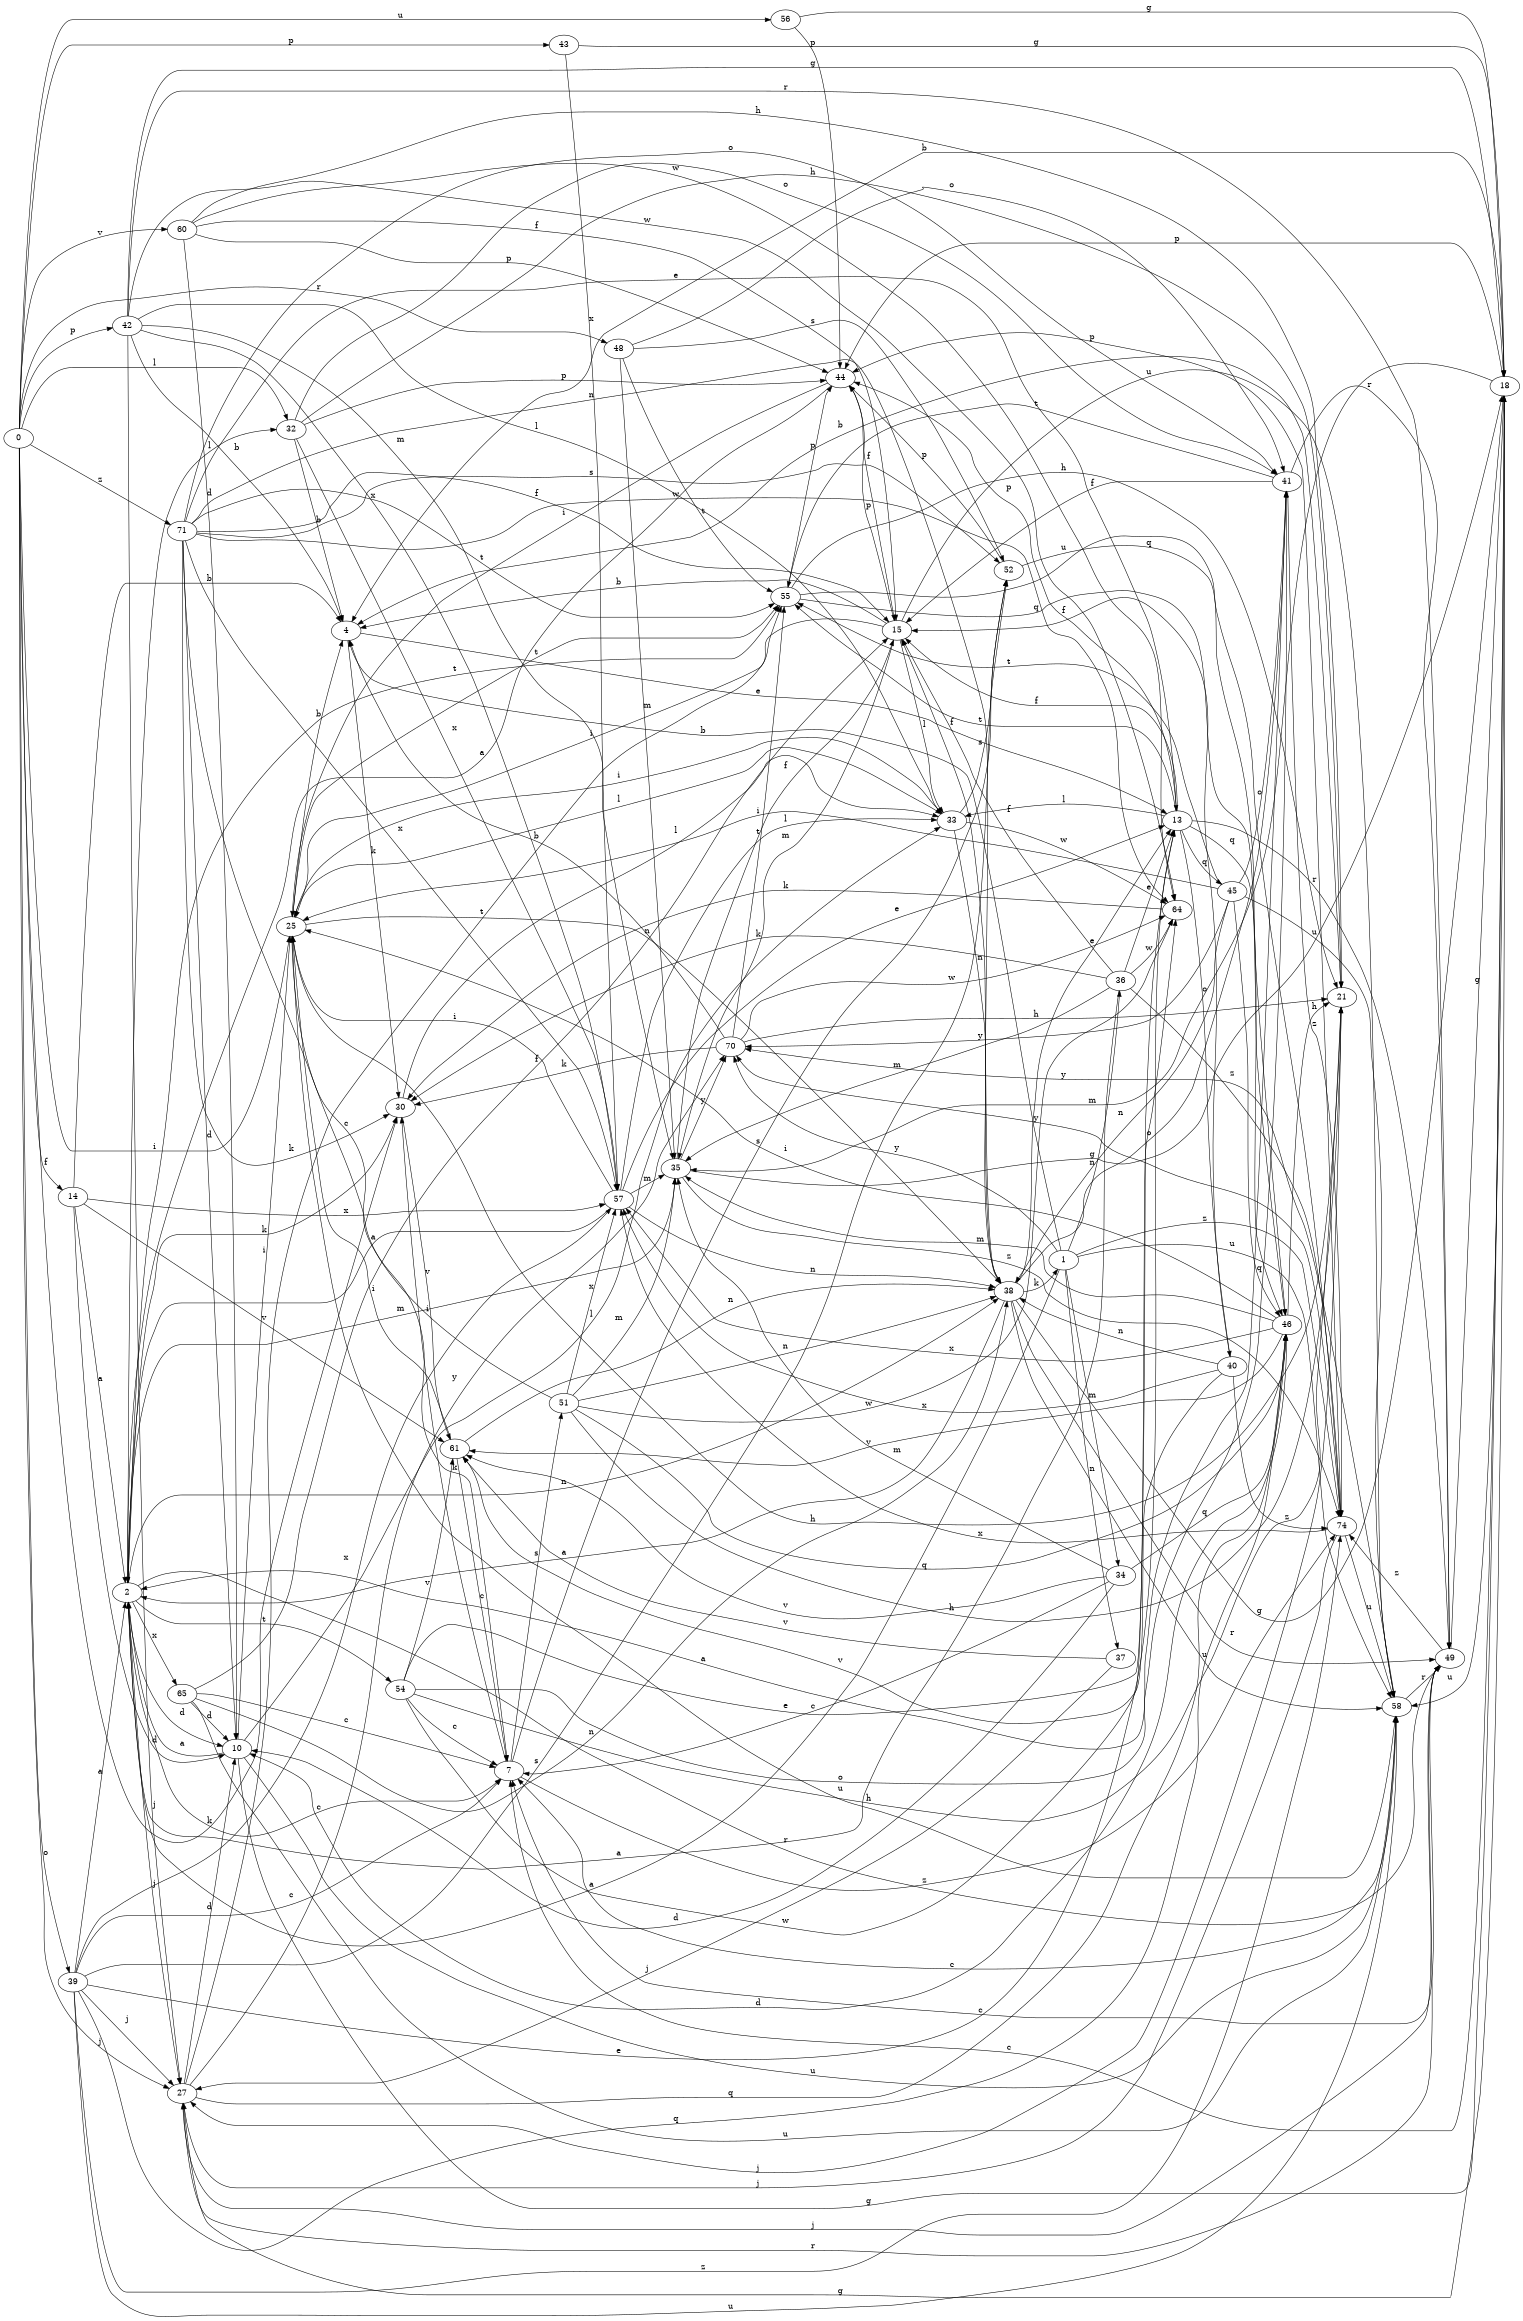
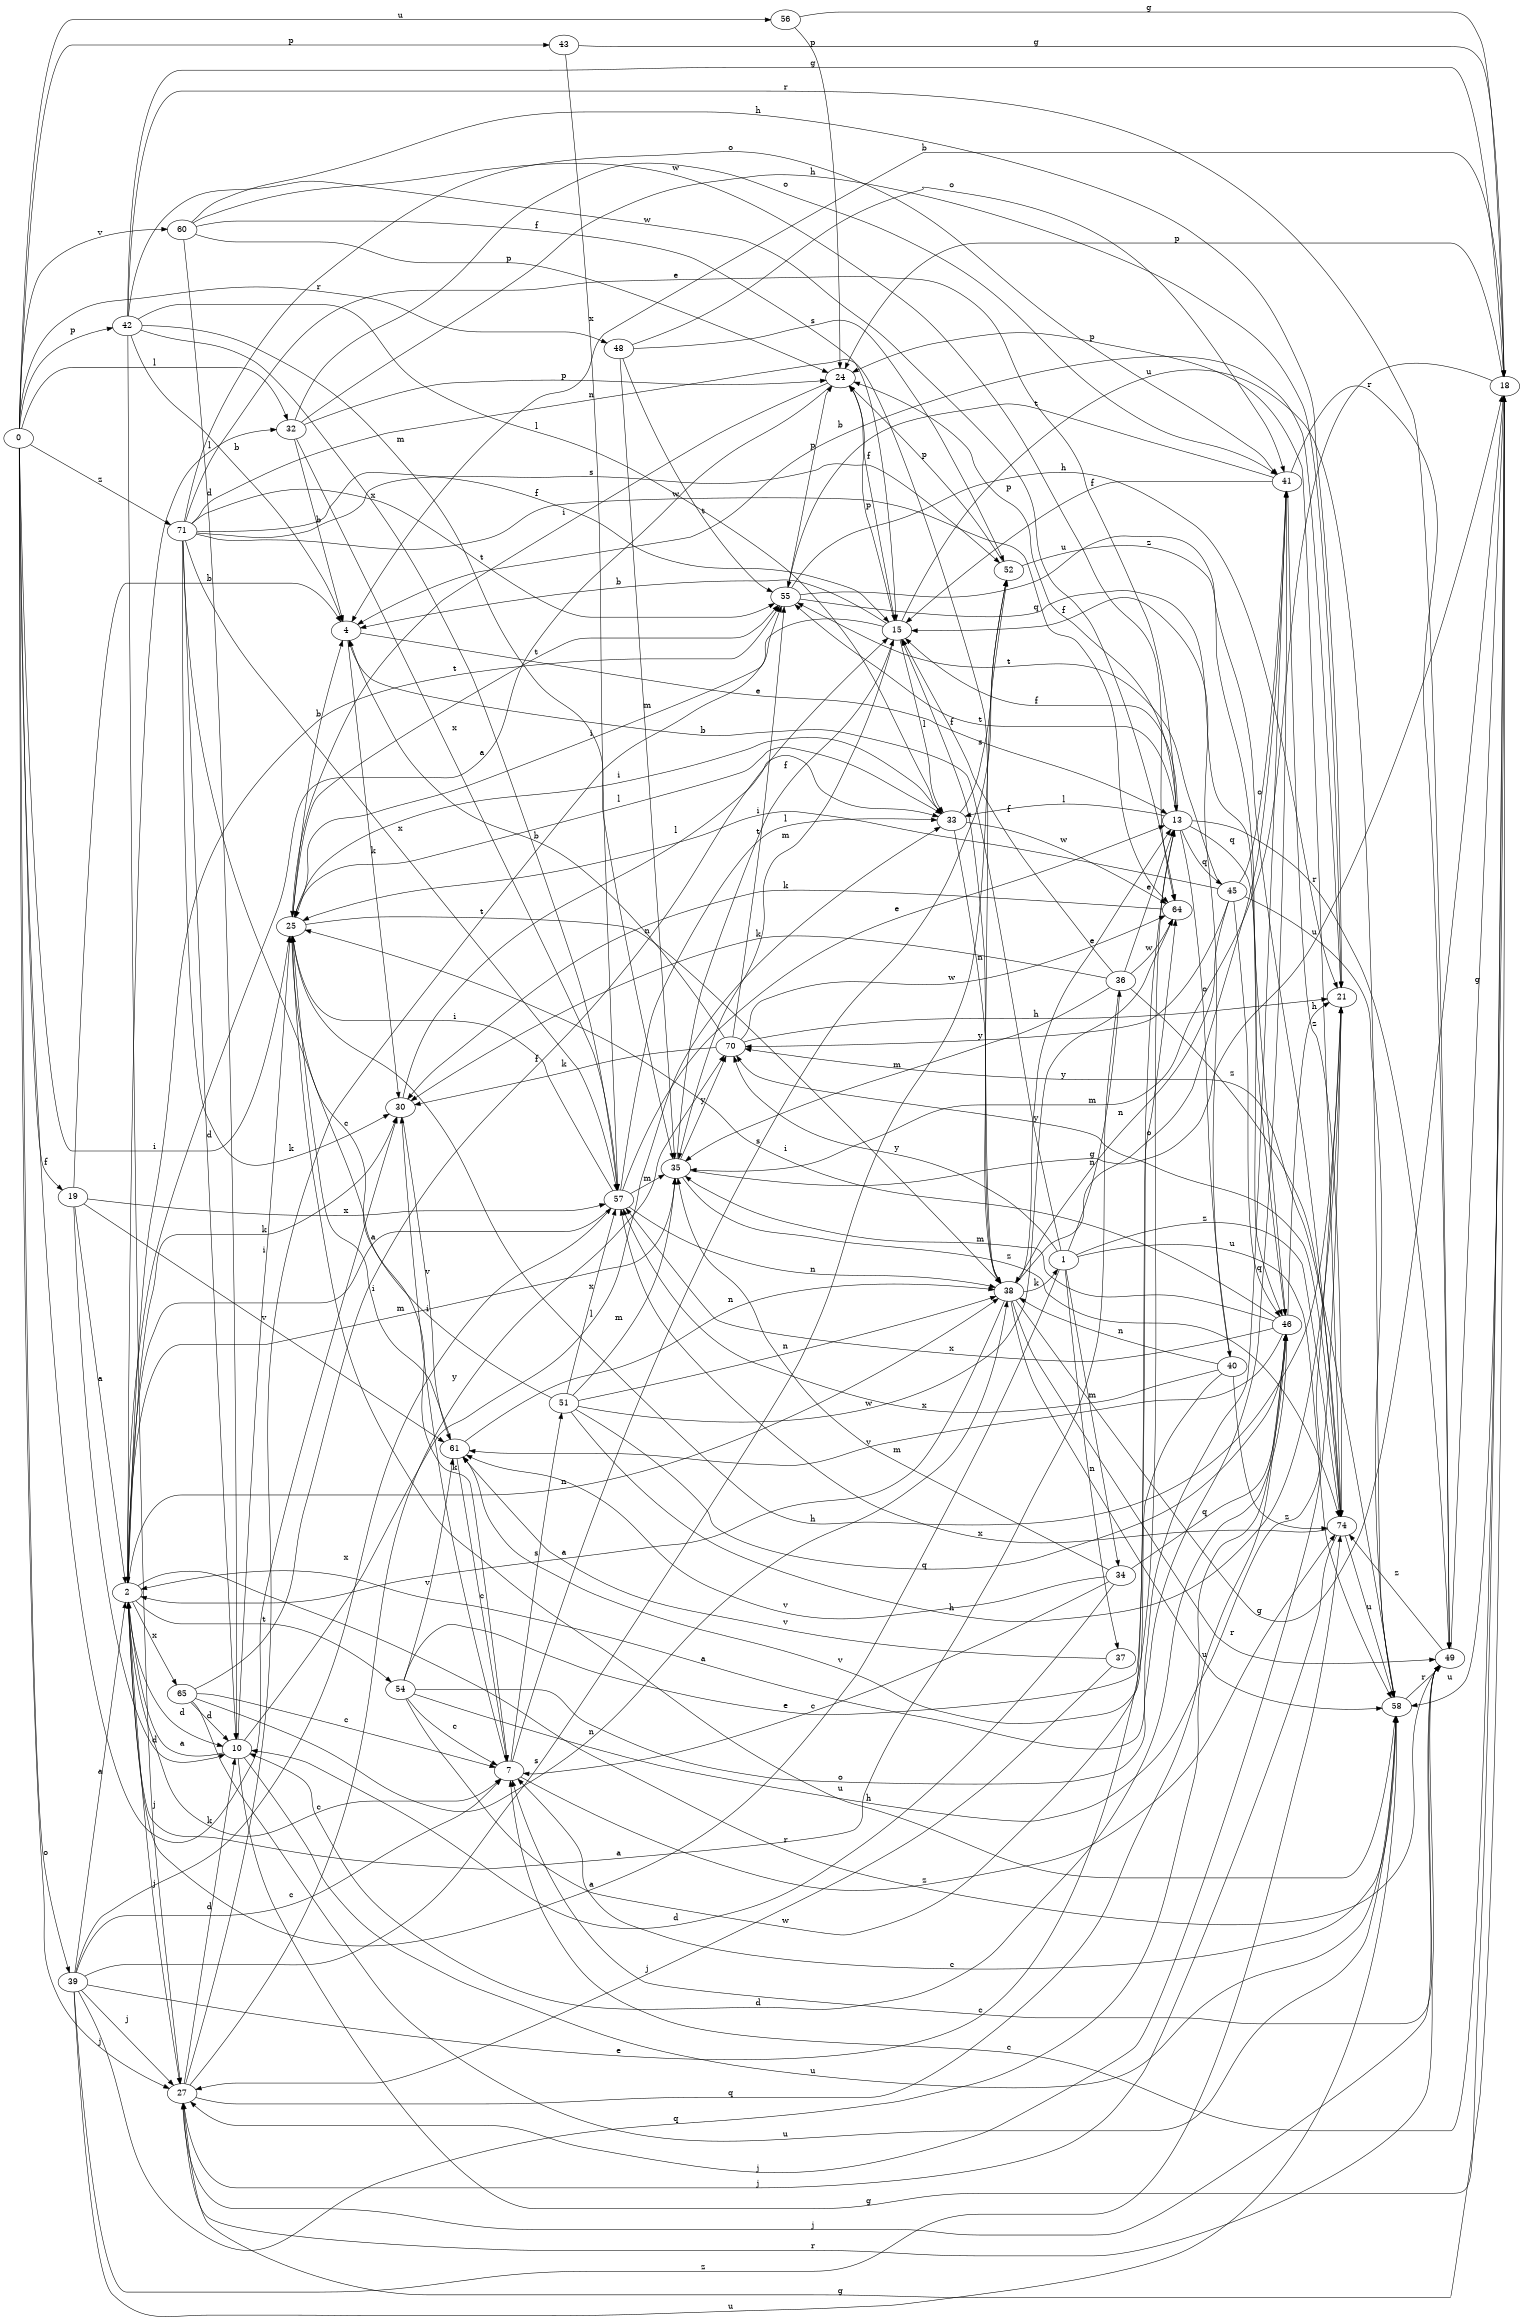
node "44": label "44" -> "24"
edge "52" -> "46": label "q" -> "z"
node "14": label "14" -> "19"
